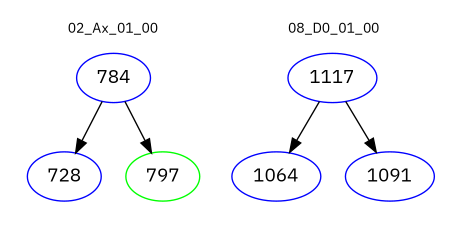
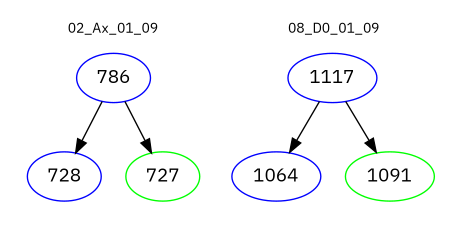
cluster "02_Ax_01_00": label "02_Ax_01_00" -> "02_Ax_01_09"
cluster "08_D0_01_00": label "08_D0_01_00" -> "08_D0_01_09"
node "784": label "784" -> "786"
node "797": label "797" -> "727"
node "1091": color blue -> green
